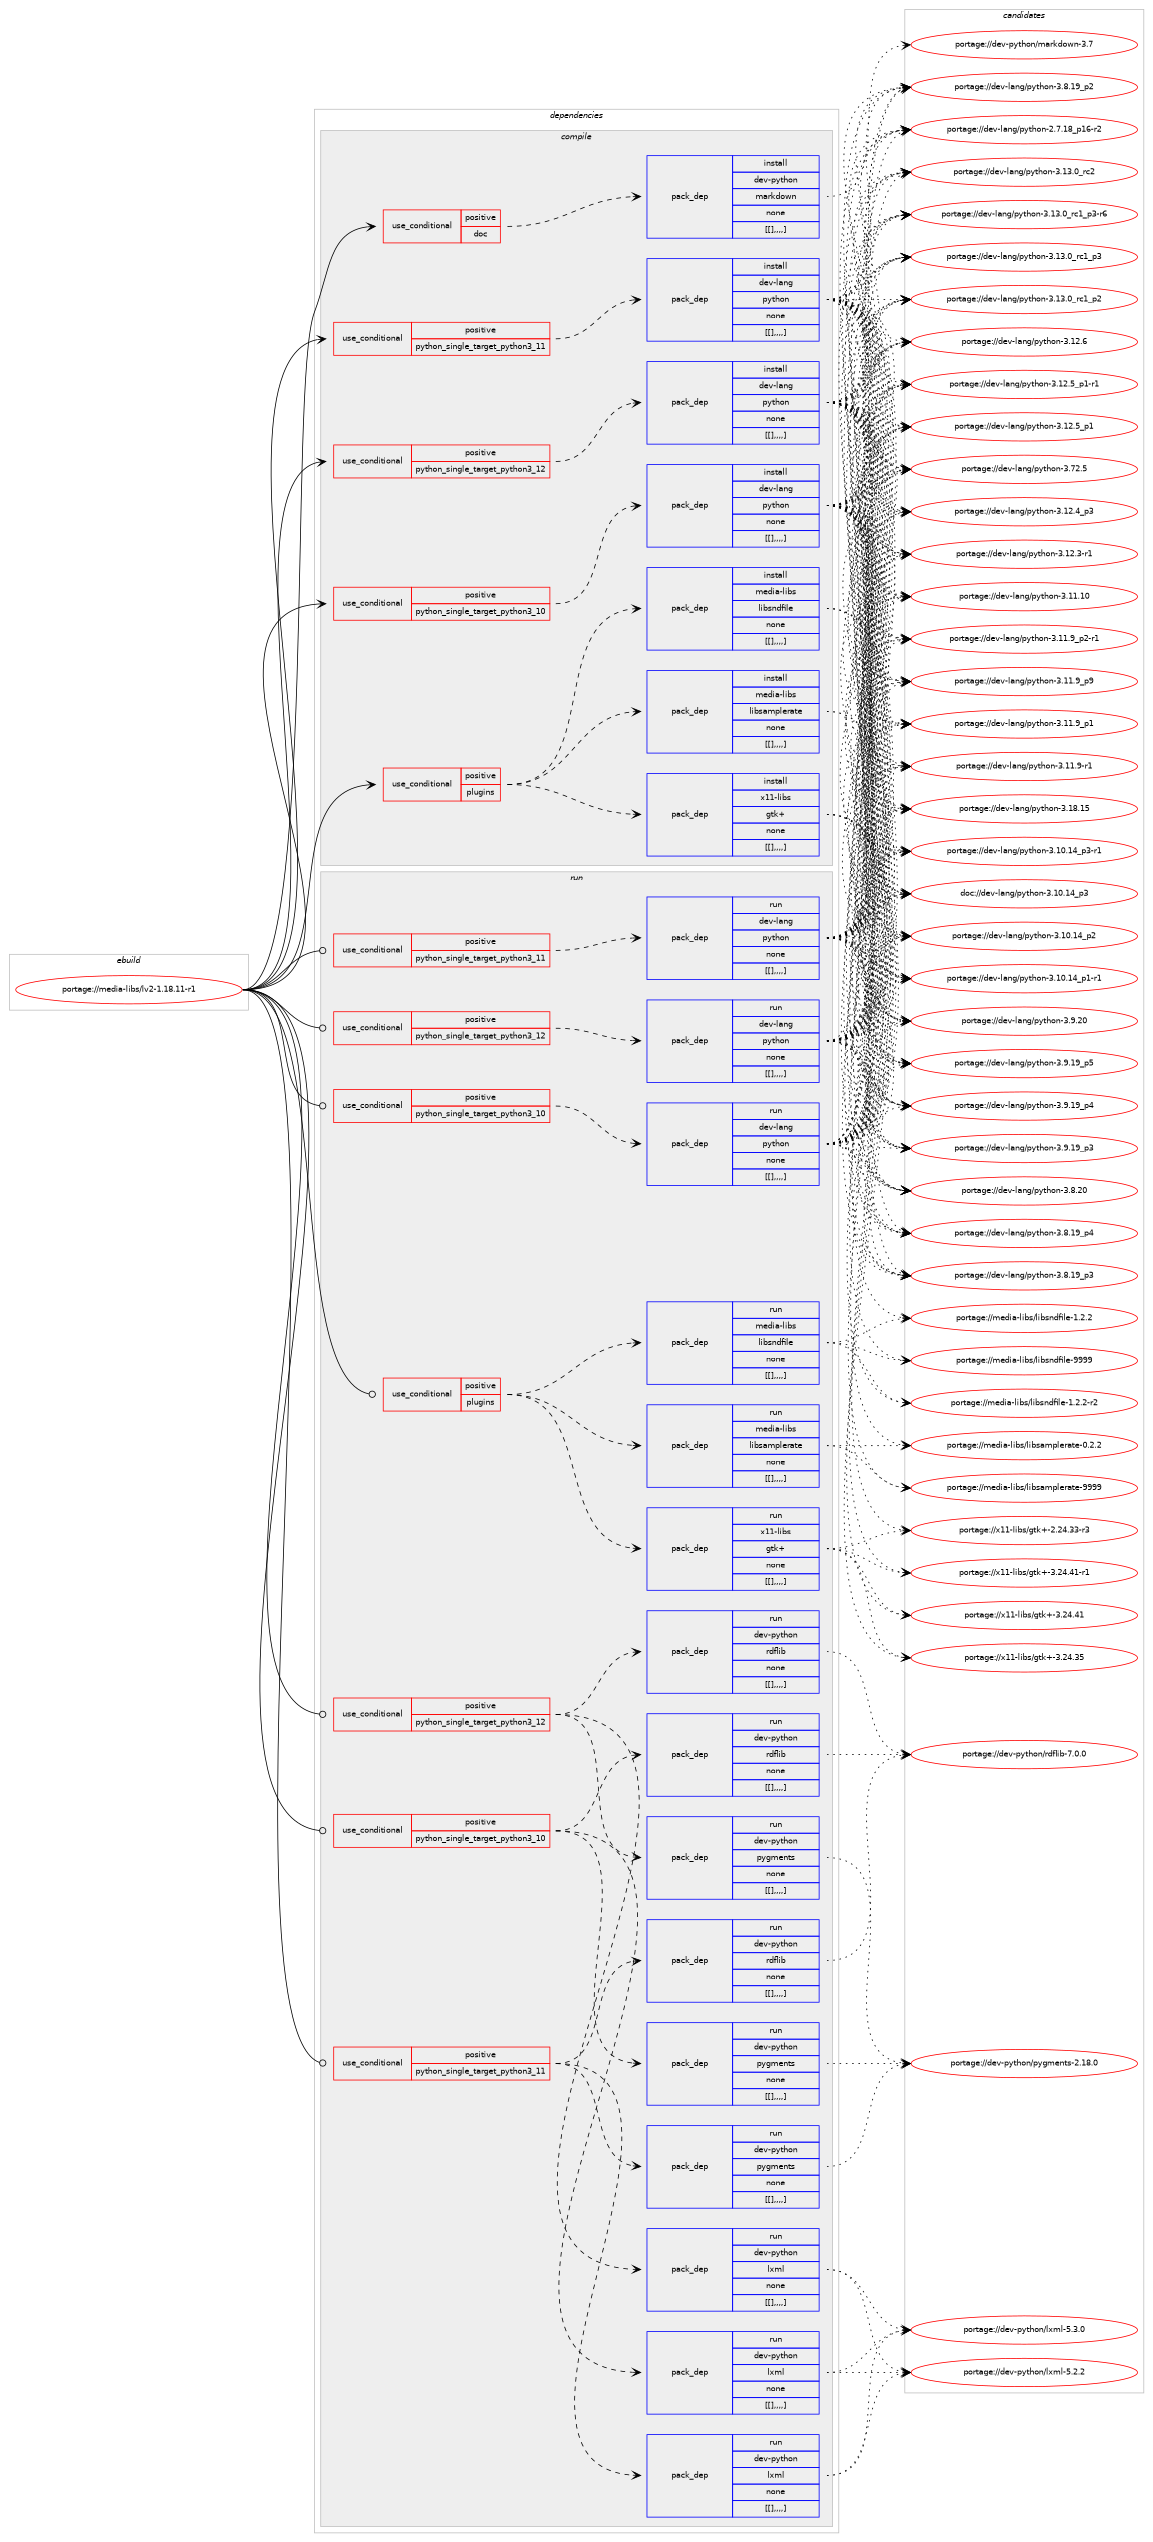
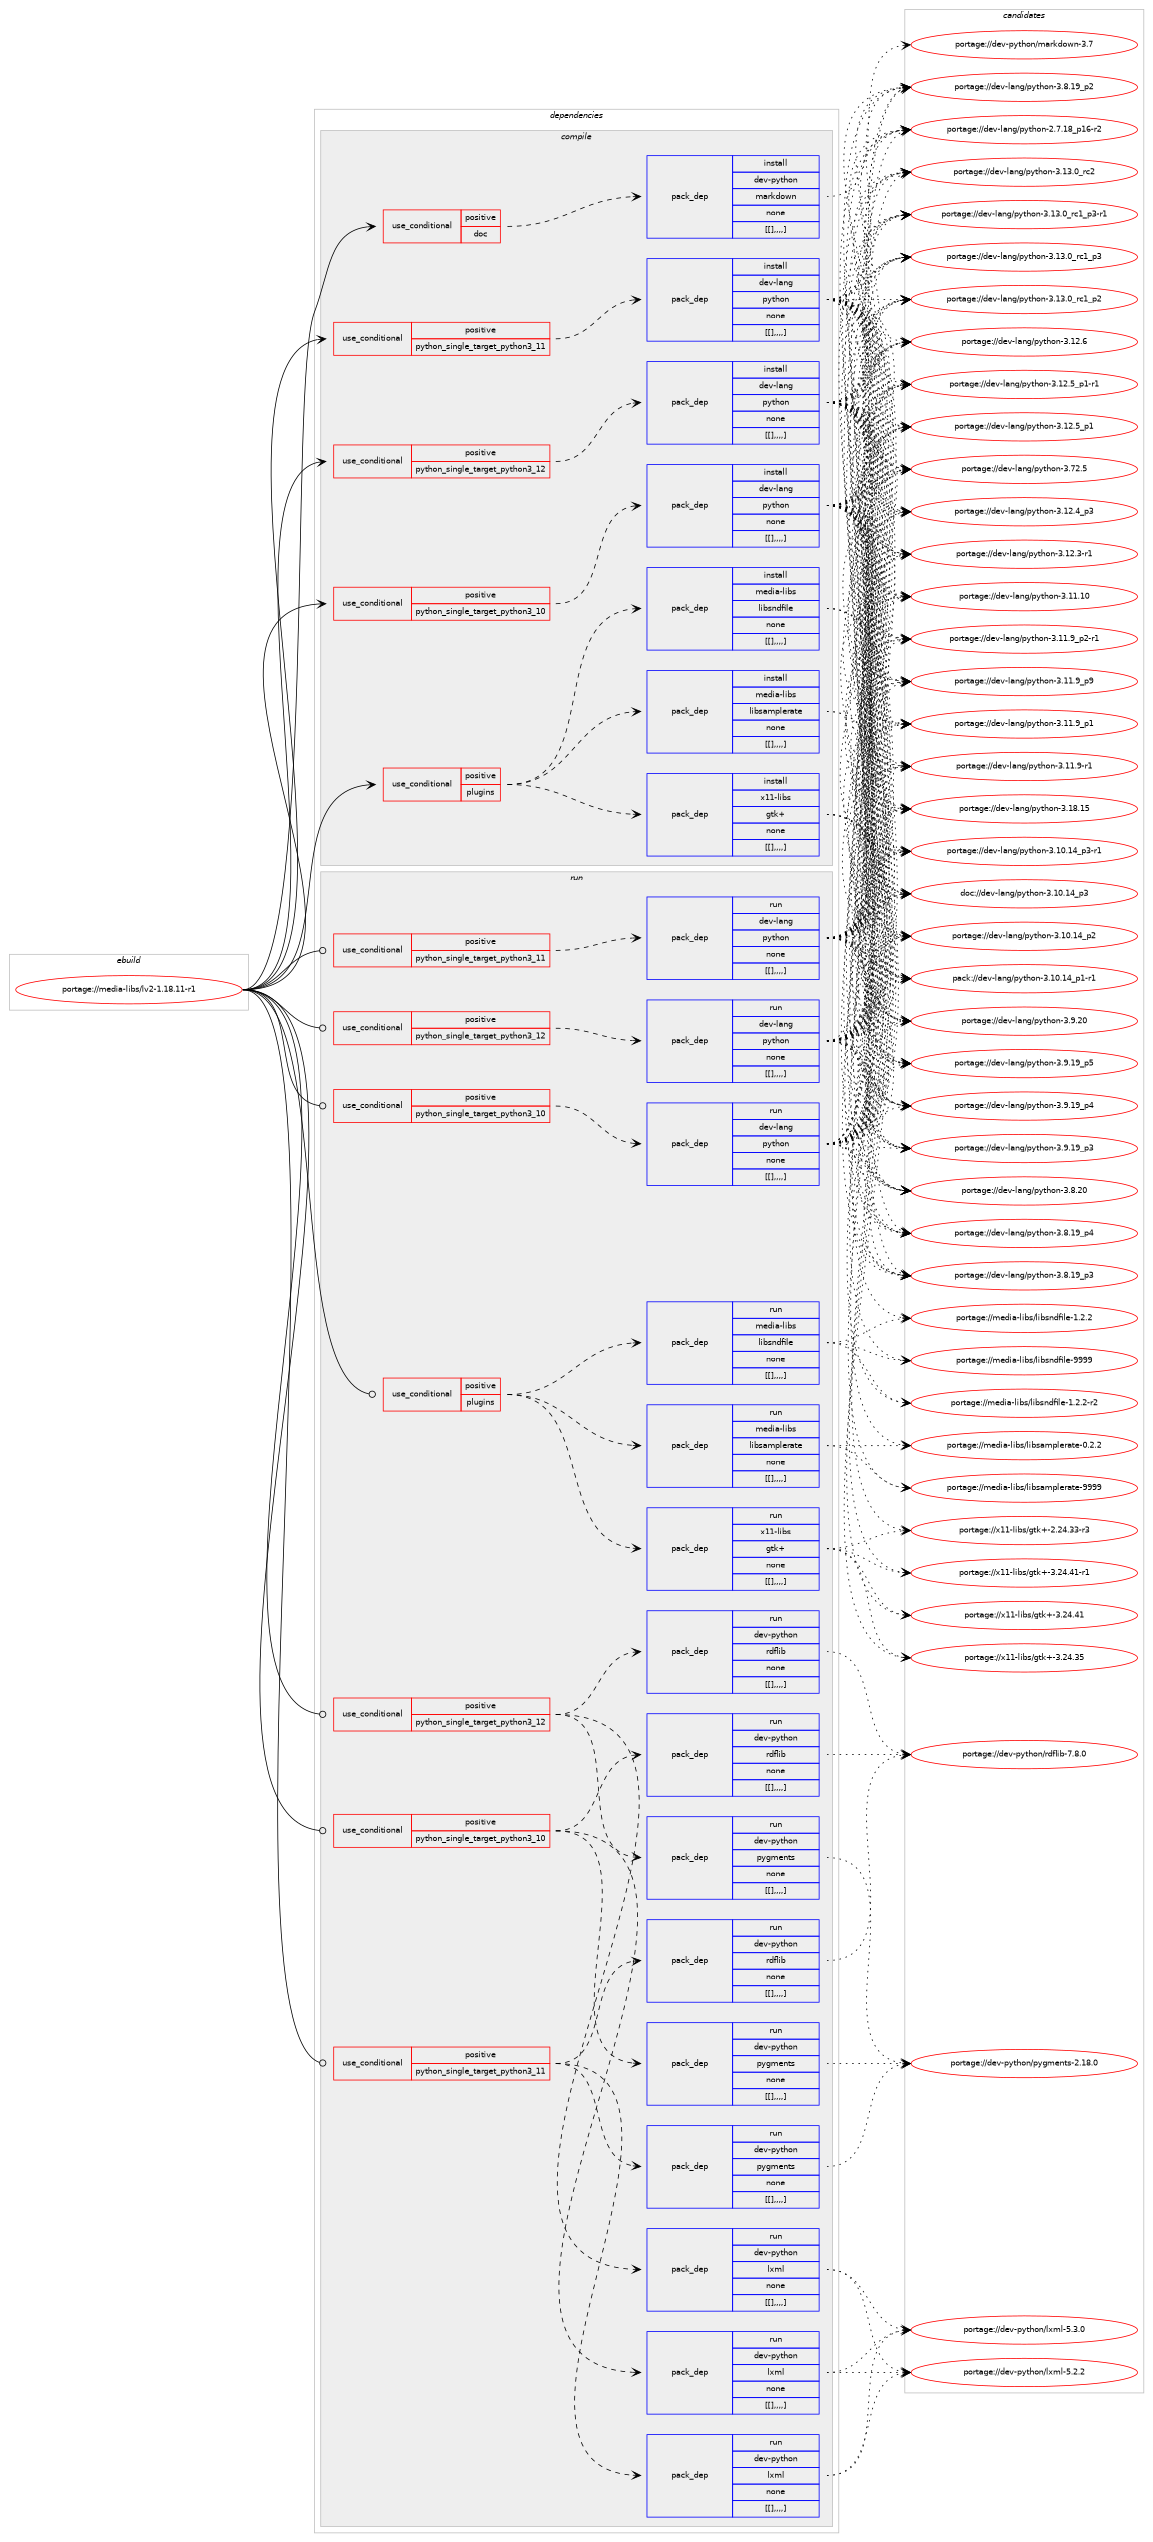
node "portage://dev-lang/python-3.13.0_rc1_p3-r6": label "portage://dev-lang/python-3.13.0_rc1_p3-r6" -> "portage://dev-lang/python-3.13.0_rc1_p3-r1"
node "portage://dev-lang/python-3.10.14_p1-r1": label "portage://dev-lang/python-3.10.14_p1-r1" -> "pack://dev-lang/python-3.10.14_p1-r1"
node "portage://dev-python/rdflib-7.0.0": label "portage://dev-python/rdflib-7.0.0" -> "portage://dev-python/rdflib-7.8.0"
